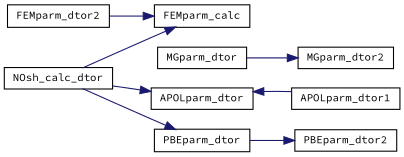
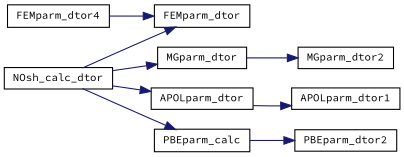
node "FEMparm_dtor2": label "FEMparm_dtor2" -> "FEMparm_dtor4"
node "FEMparm_calc": label "FEMparm_calc" -> "FEMparm_dtor"
edge "NOsh_calc_dtor" -> "MGparm_dtor": added
edge "APOLparm_dtor1" -> "APOLparm_dtor": reversed
node "PBEparm_dtor": label "PBEparm_dtor" -> "PBEparm_calc"
